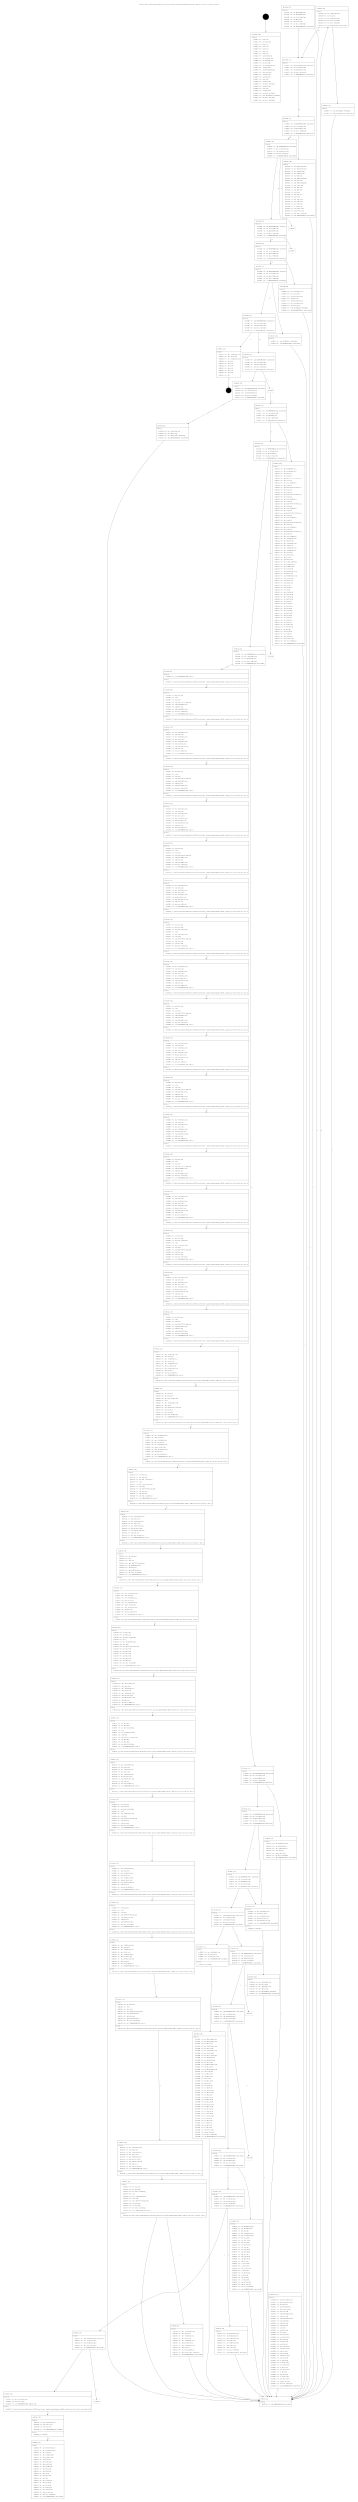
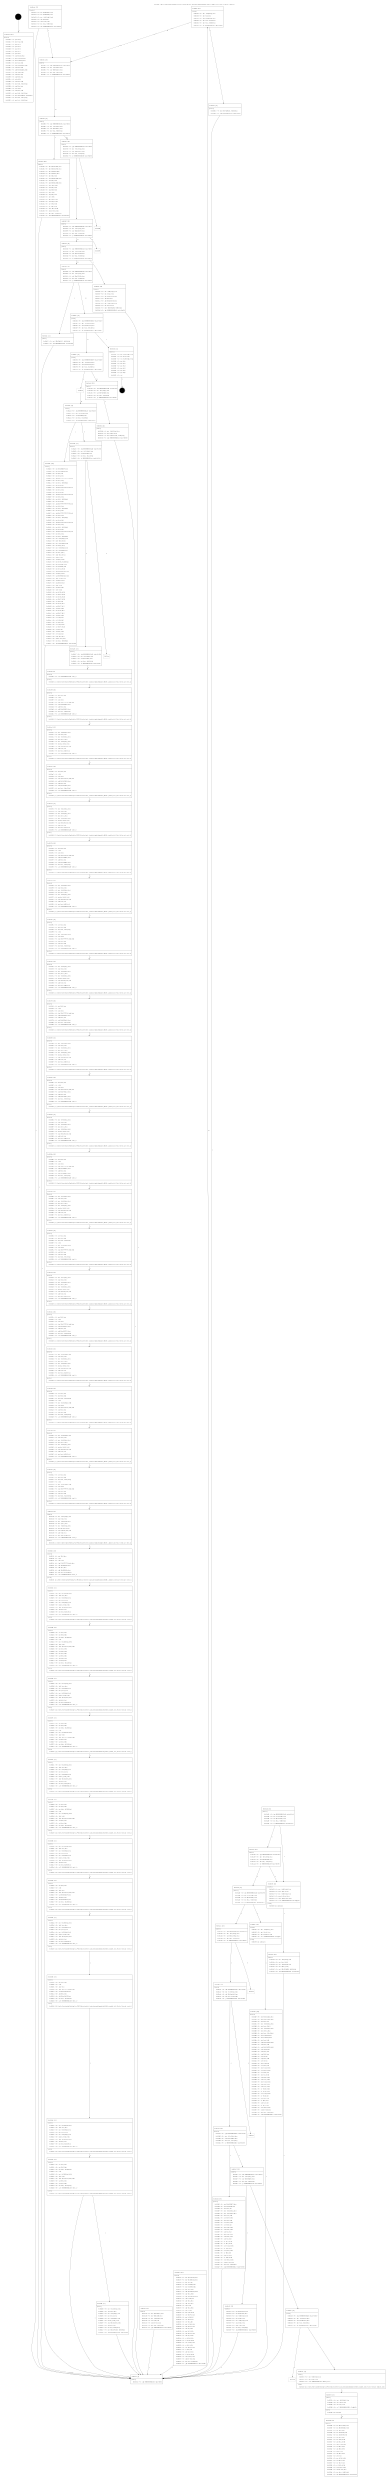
node "0x401a68 [25]": removed
